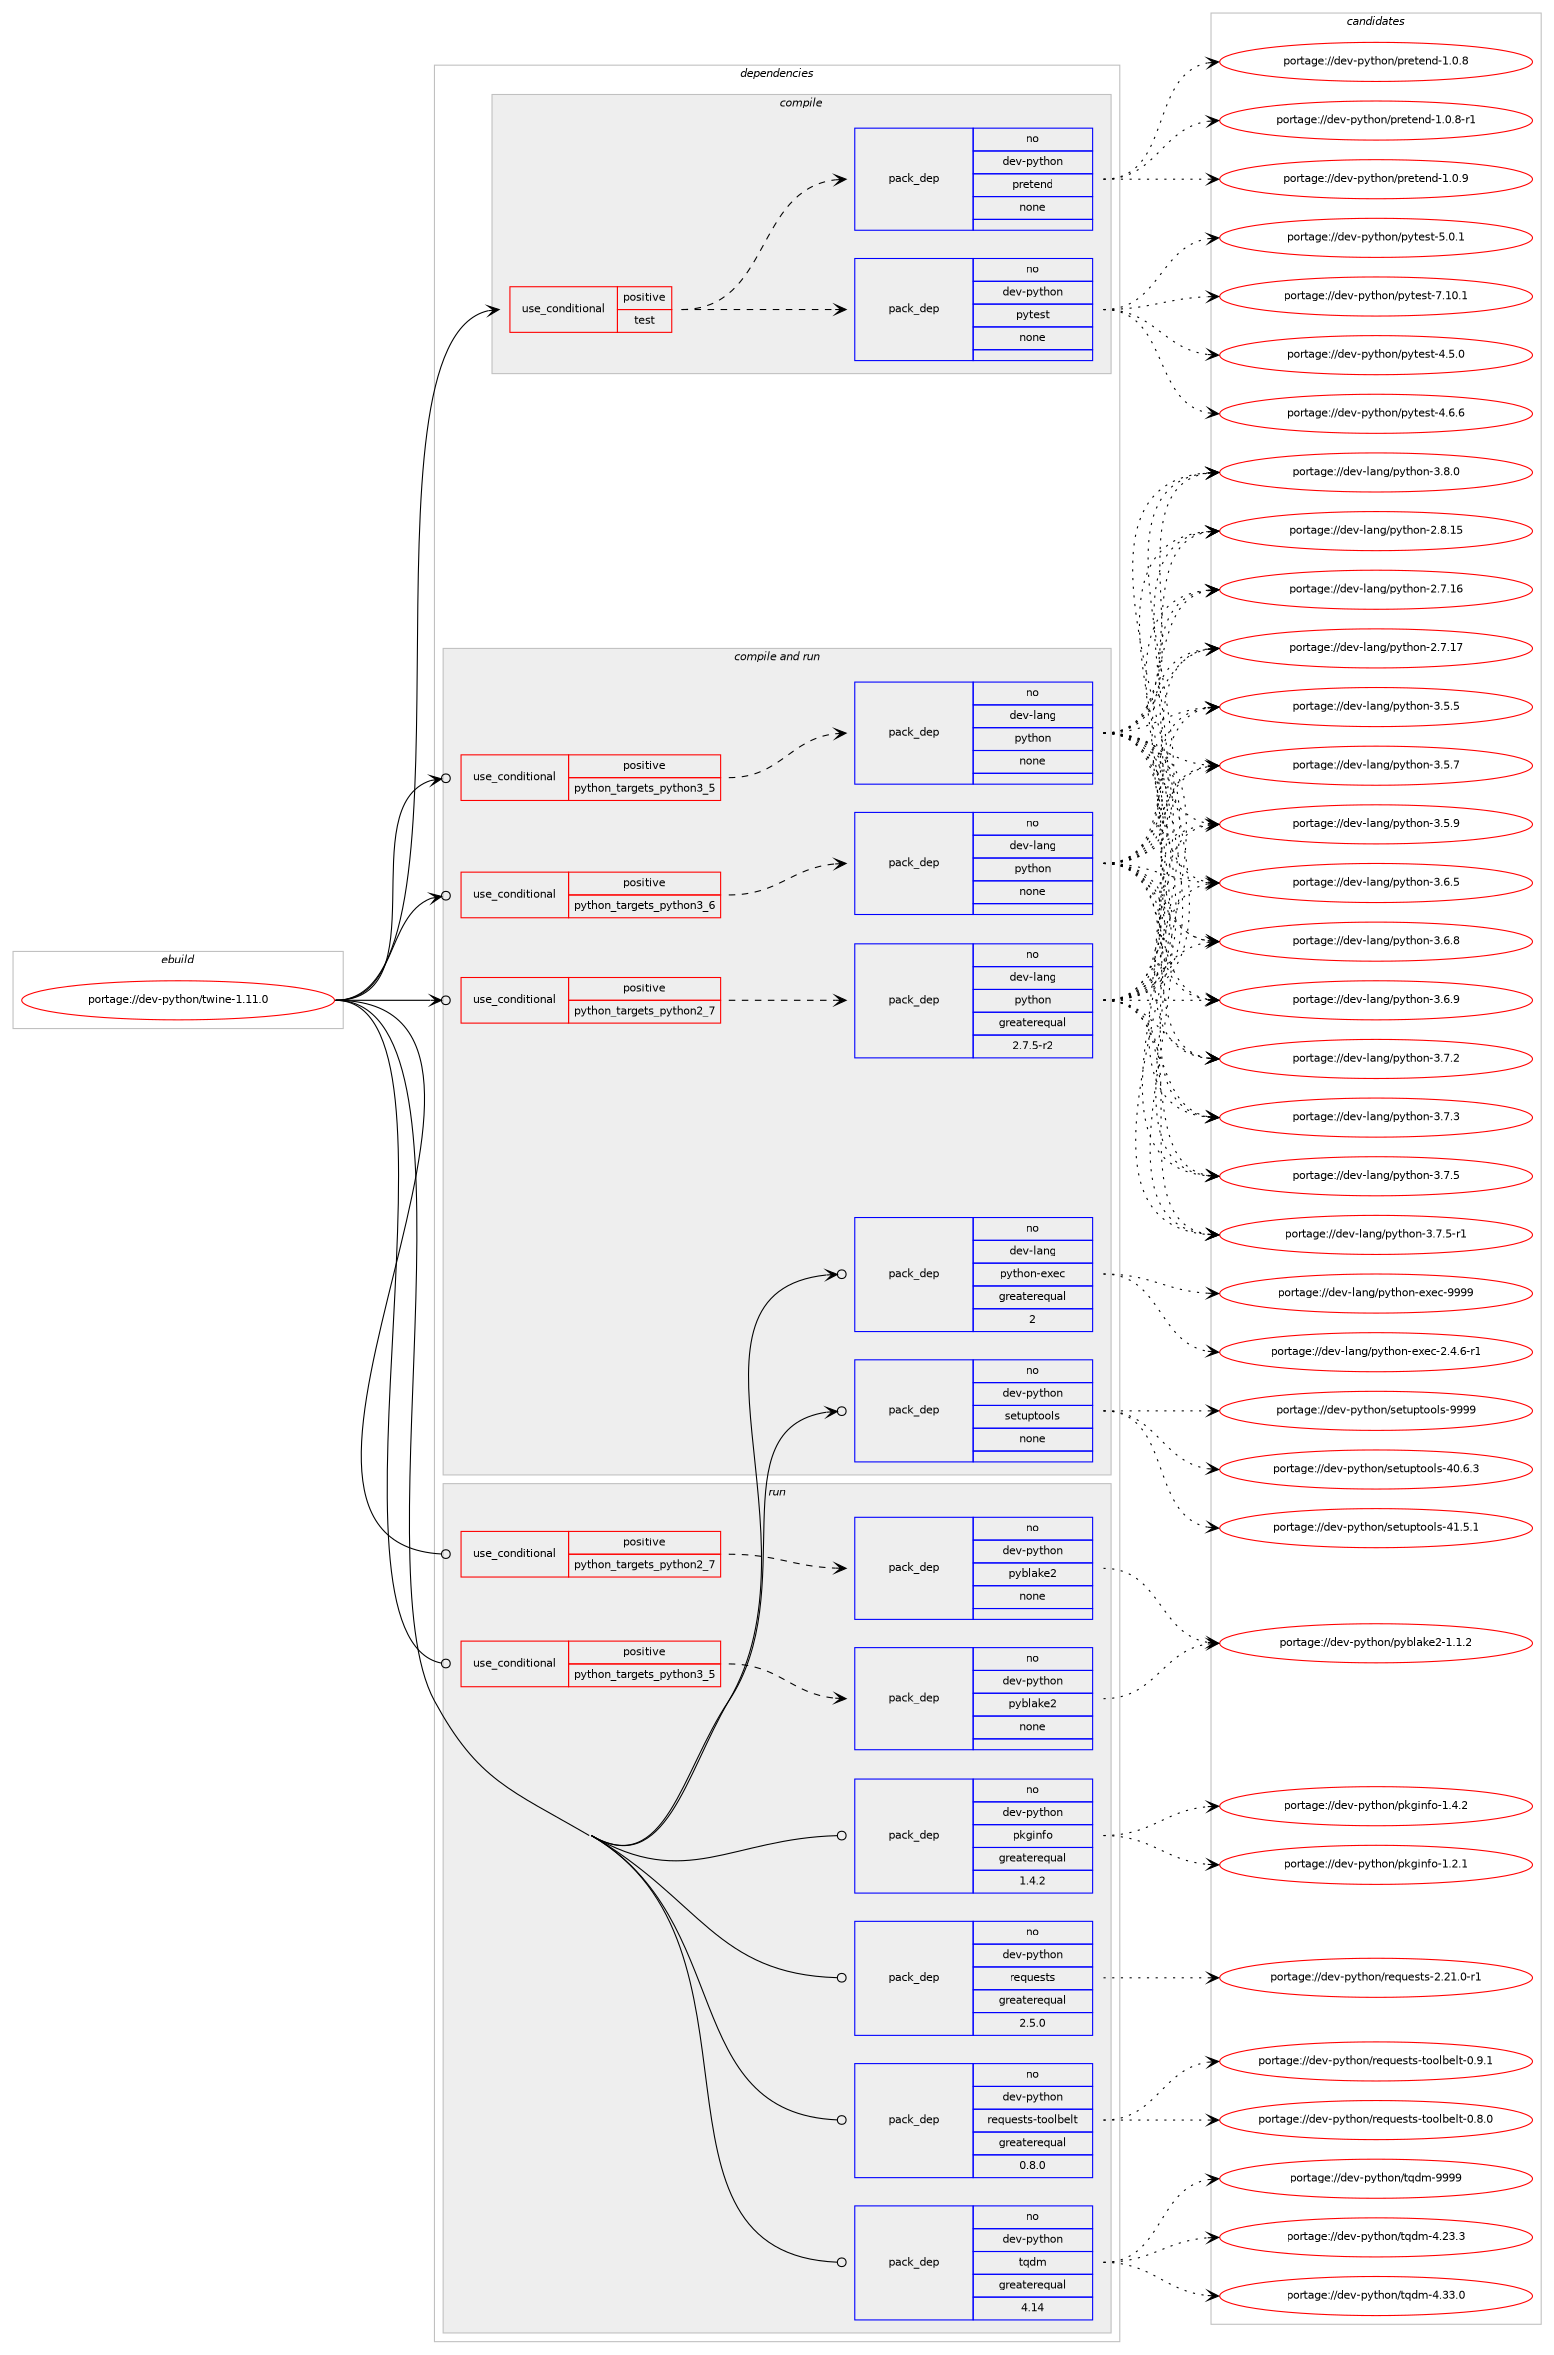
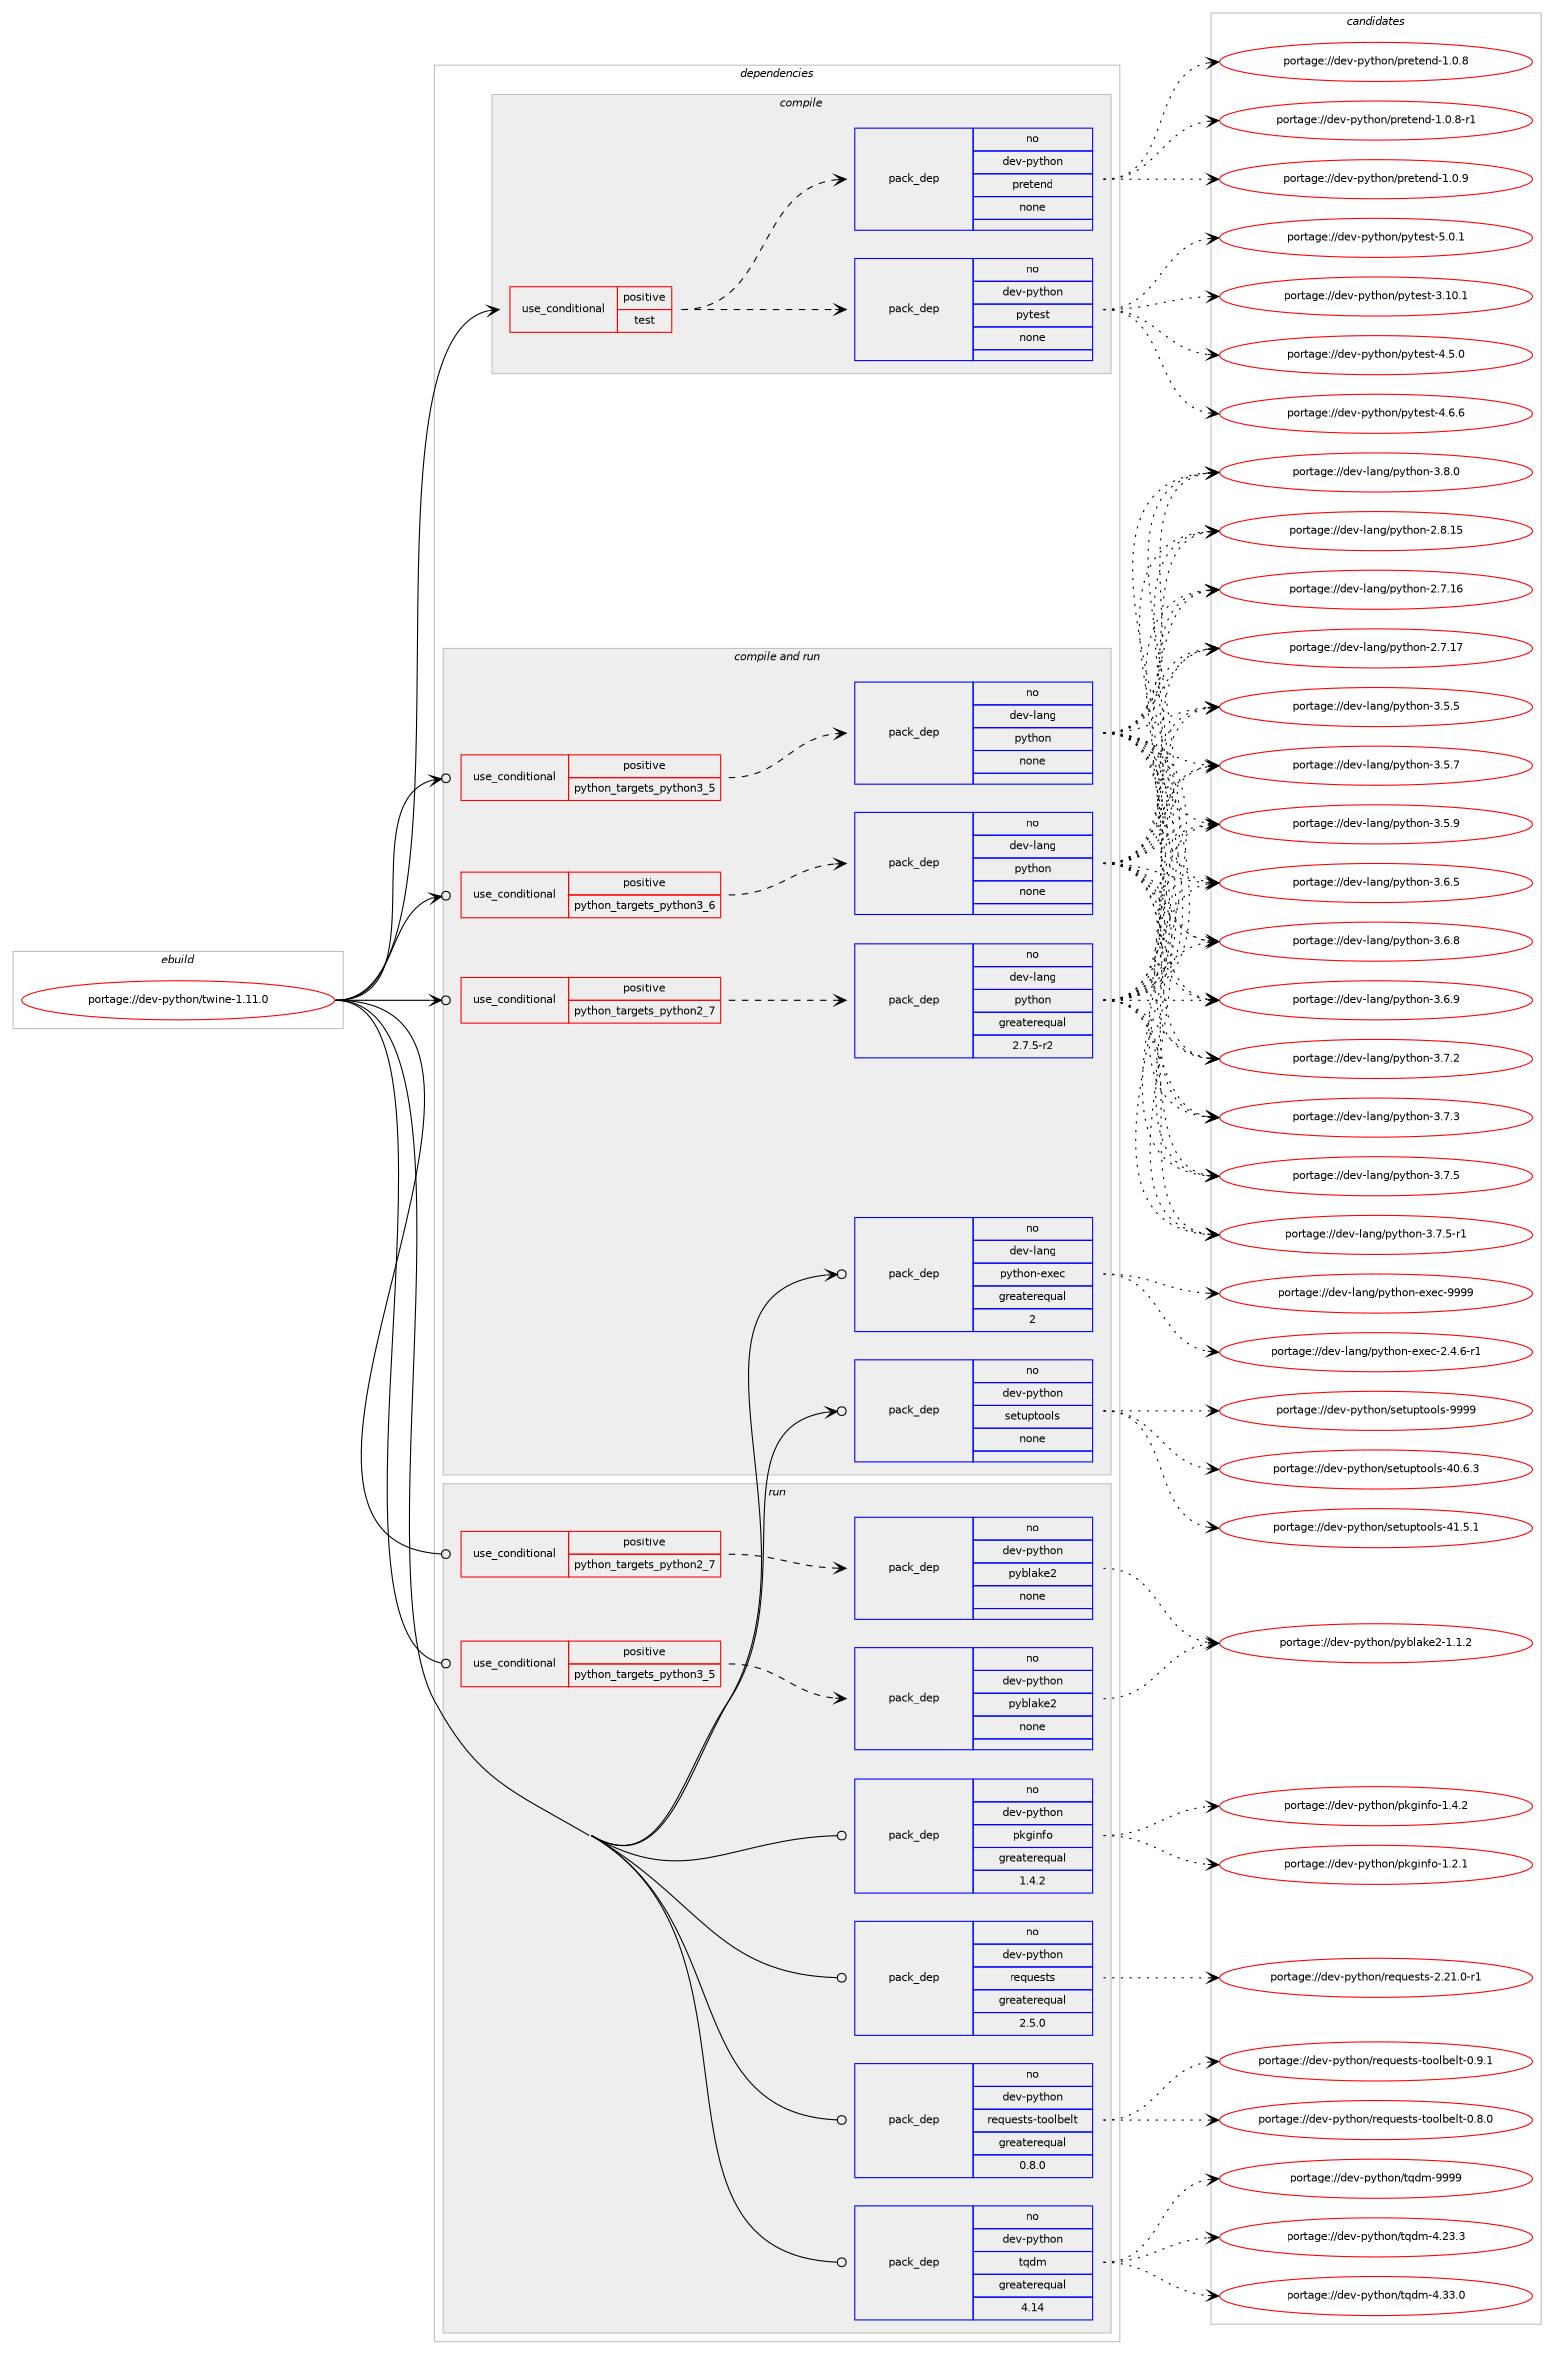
node "portage://dev-python/pytest-7.10.1": label "portage://dev-python/pytest-7.10.1" -> "portage://dev-python/pytest-3.10.1"
